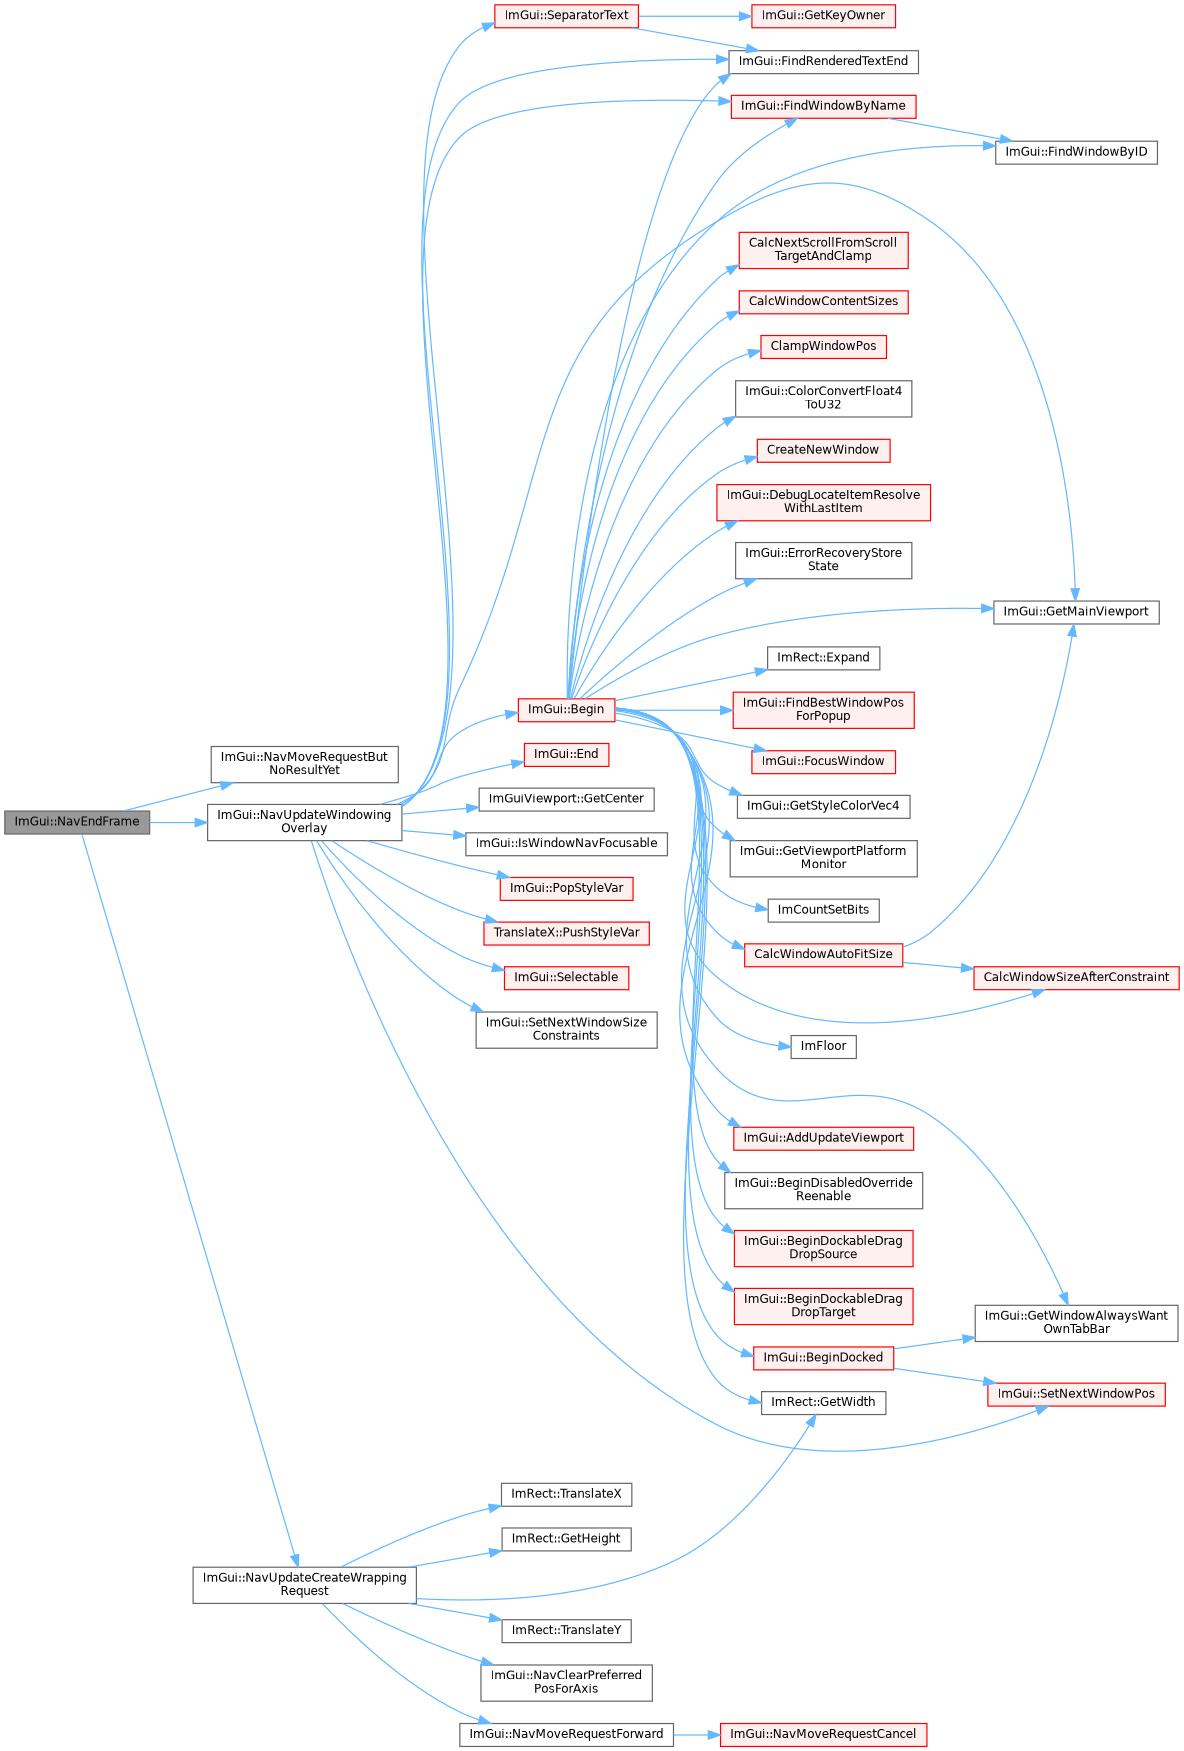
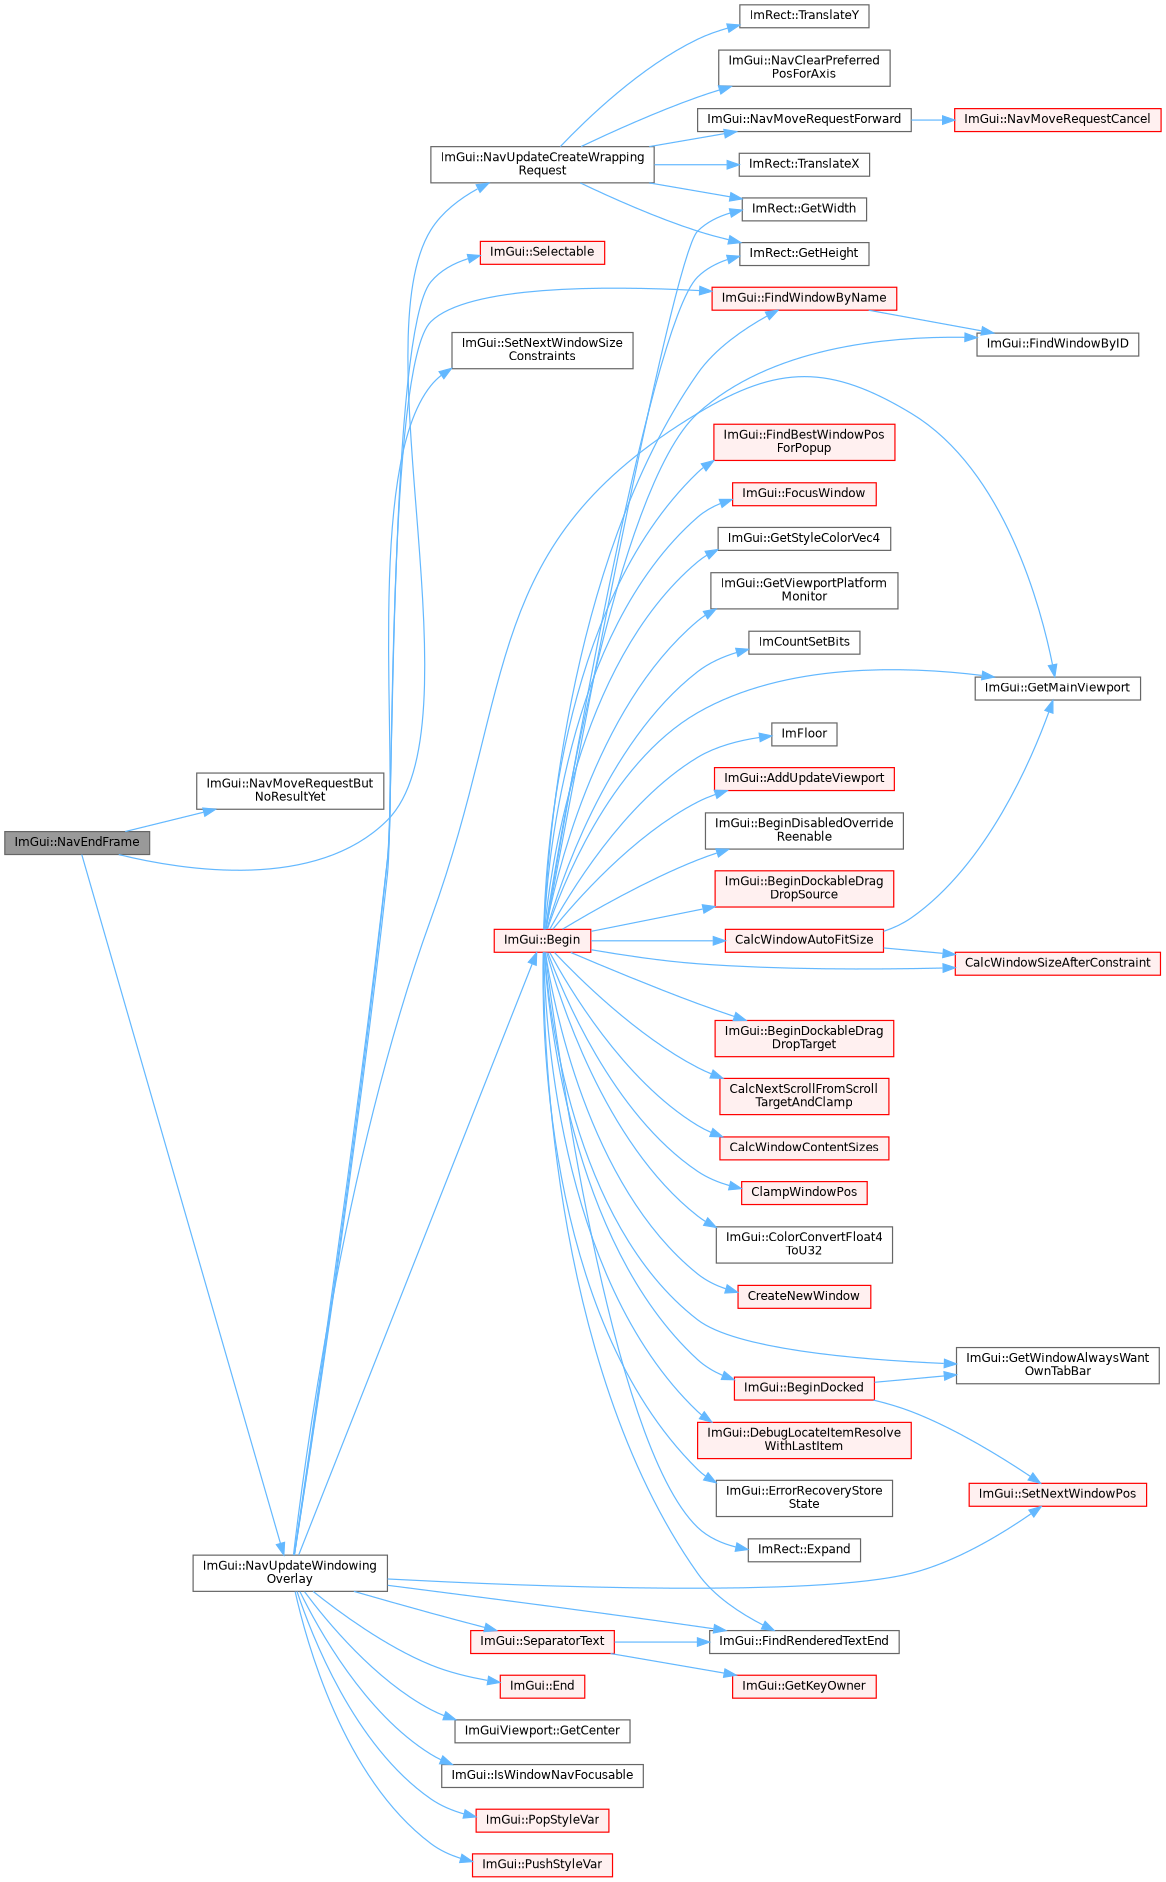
edge "ImGui::Begin" -> "ImRect::GetHeight": added
node "TranslateX::PushStyleVar": label "TranslateX::PushStyleVar" -> "ImGui::PushStyleVar"
